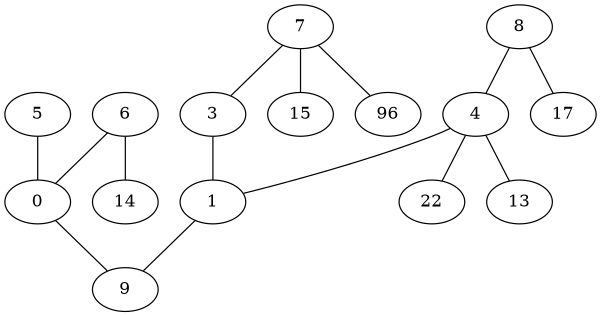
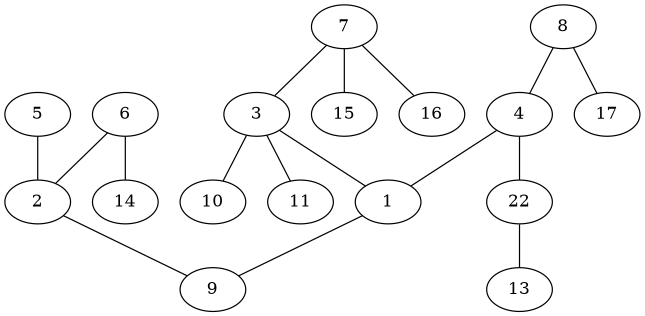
node "96": label "96" -> "16"
edge "4" -- "13": now "22" -- "13"
node "0": label "0" -> "2"
node "10": added
node "11": added
